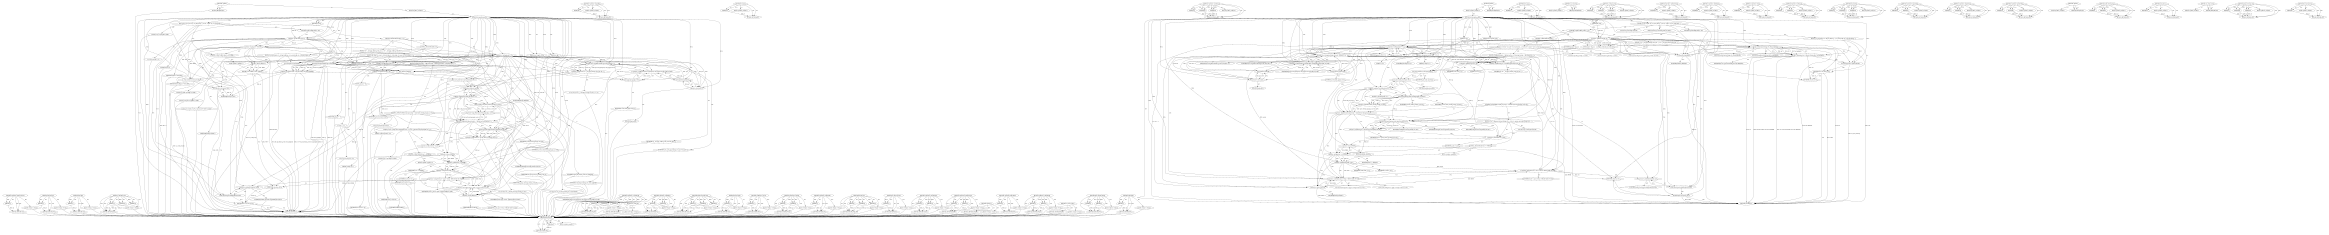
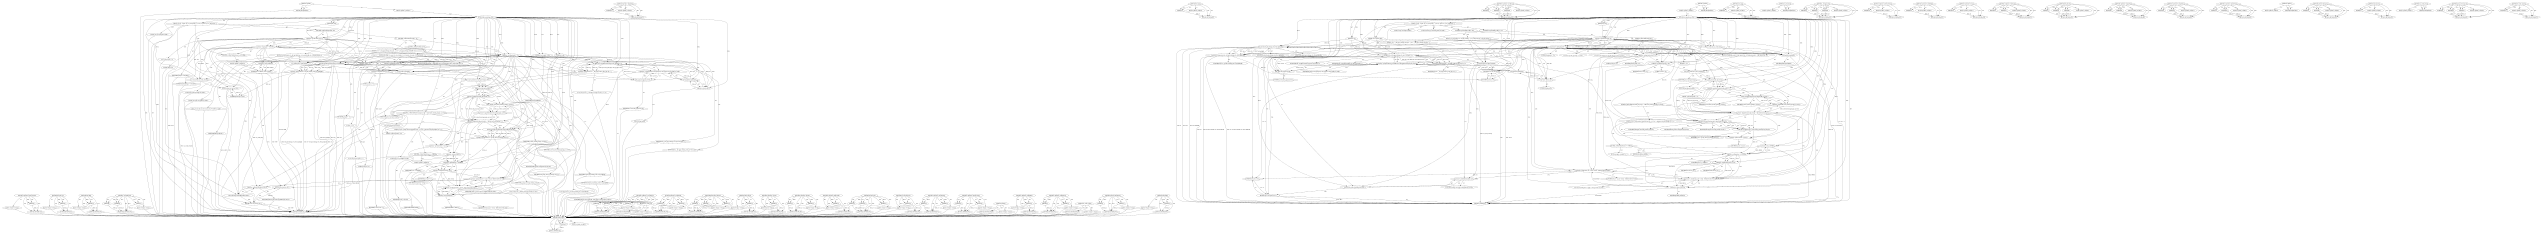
node "<(LOCAL,int count: int)<SUB>17</SUB>>": removed
node "<(LOCAL,int err: int)<SUB>23</SUB>>": removed
node "<(IDENTIFIER,count,count ? retval : -ESRCH)<SUB>29</SUB>>": removed
node "<(IDENTIFIER,count,count ? retval : -ESRCH)<SUB>33</SUB>>": removed
